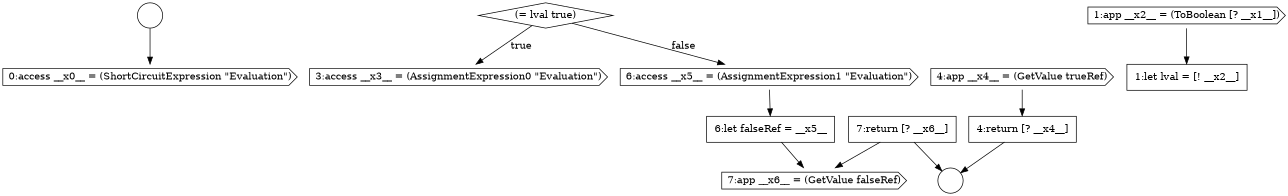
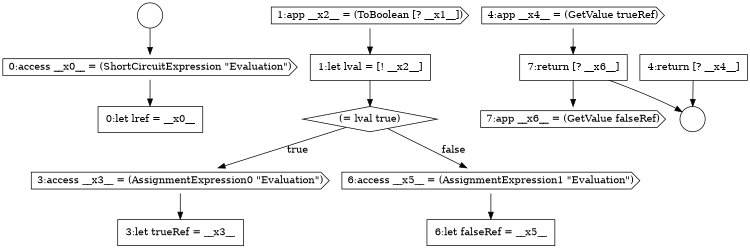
edge "1:let lval = [! __x2__]" -> "(= lval true)": added
edge "4:app __x4__ = (GetValue trueRef)" -> "4:return [? __x4__]": now "4:app __x4__ = (GetValue trueRef)" -> "7:return [? __x6__]"
node "0:let lref = __x0__": added
edge "6:let falseRef = __x5__" -> "7:app __x6__ = (GetValue falseRef)": removed
node "3:let trueRef = __x3__": added
